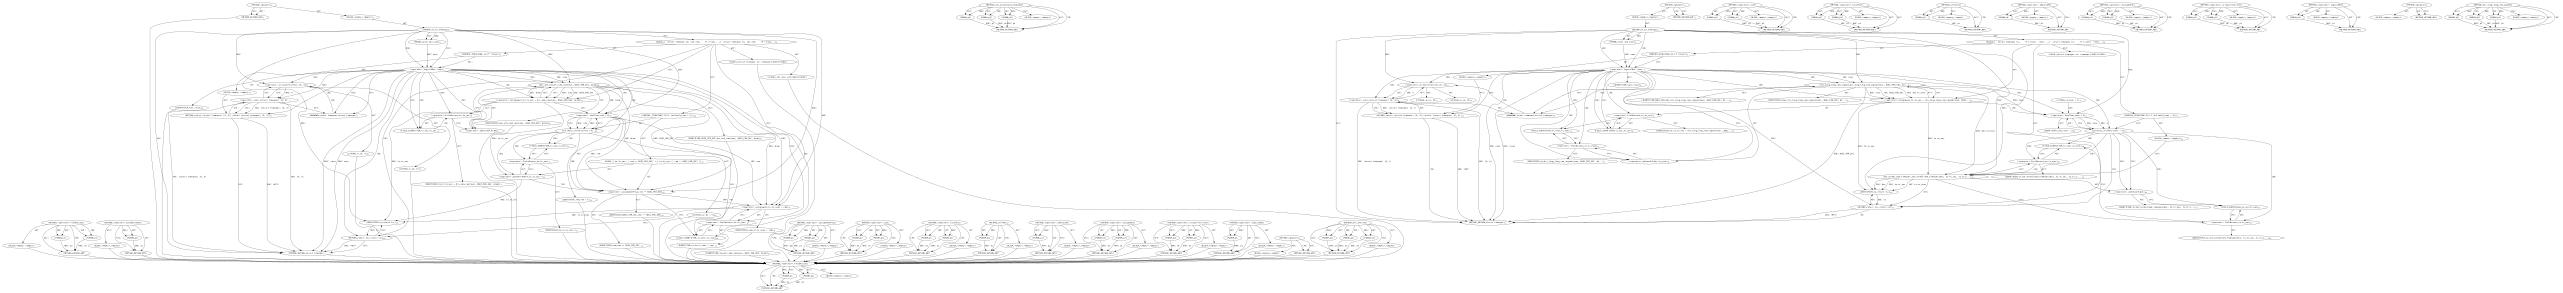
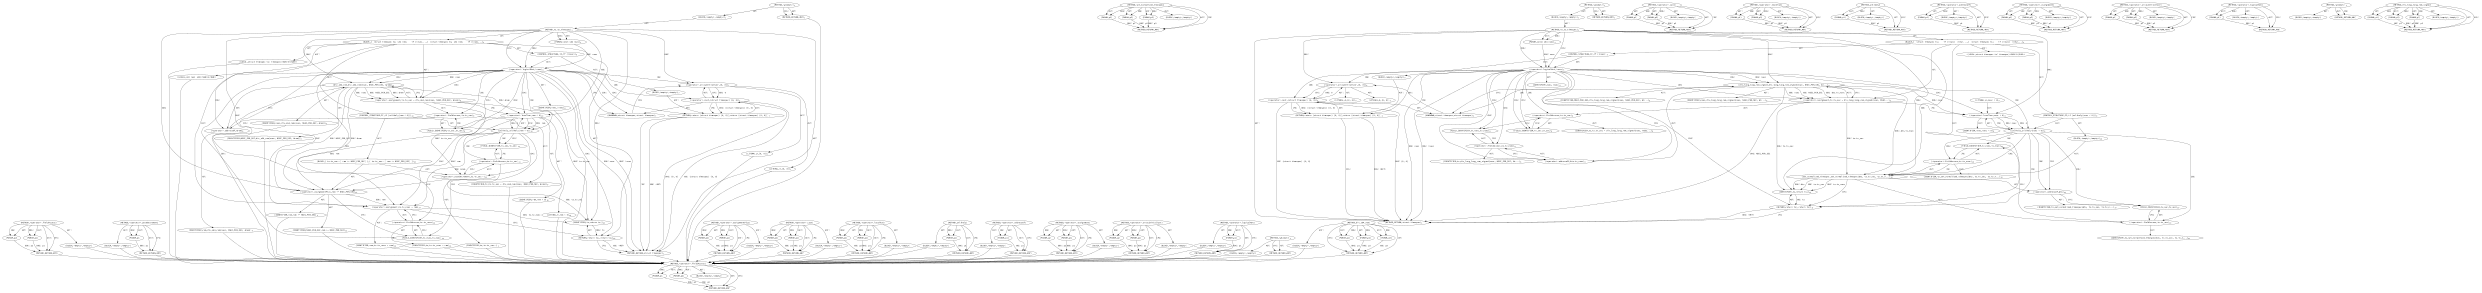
edge "(div_s64_rem,div_s64_rem(nsec, NSEC_PER_SEC, &rem))" -> "(<operator>.assignment,ts.tv_nsec = rem)": now "(unlikely,unlikely(rem < 0))" -> "(<operator>.assignment,ts.tv_nsec = rem)"
edge "(<operator>.addressOf,&rem)" -> "(IDENTIFIER,rem,div_s64_rem(nsec, NSEC_PER_SEC, &rem))": added, label "AST:"
